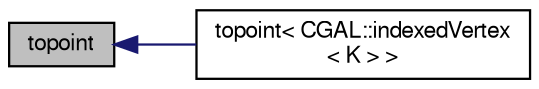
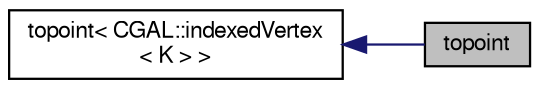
edge "topoint< CGAL::indexedVertex < K > >" -> "topoint": reversed
